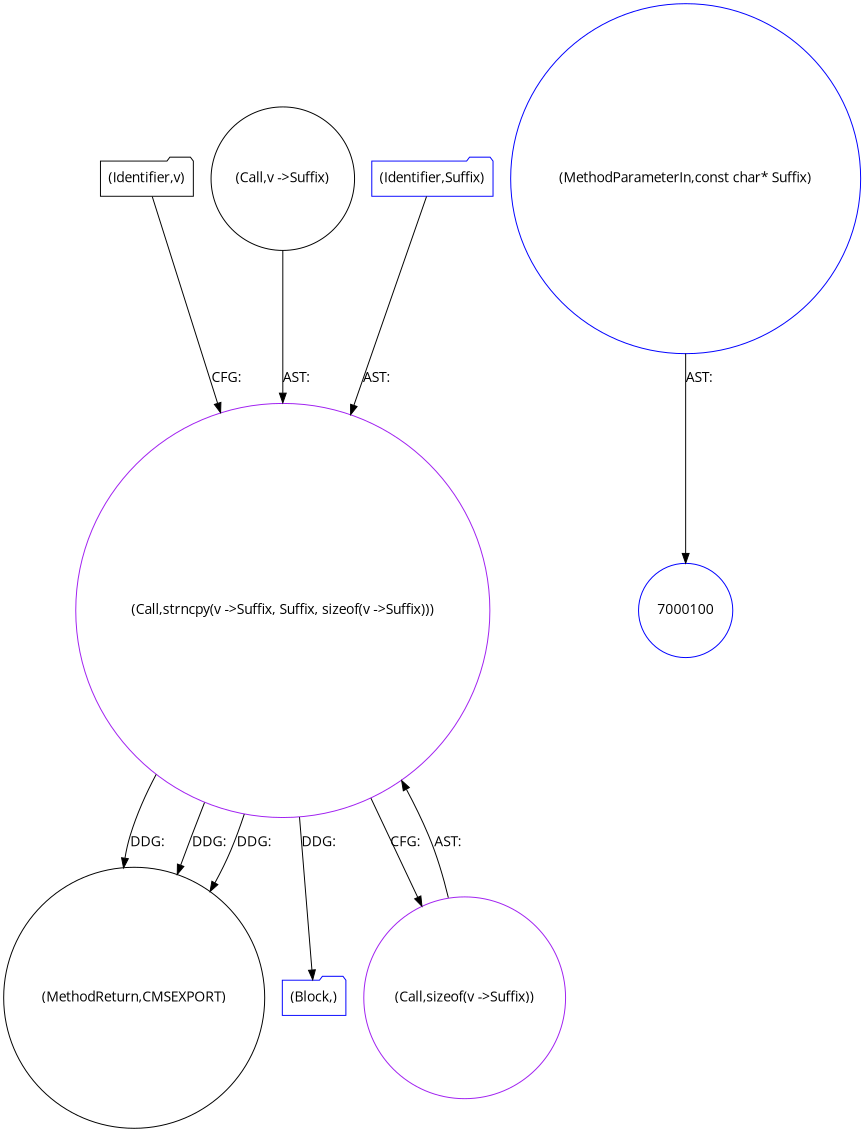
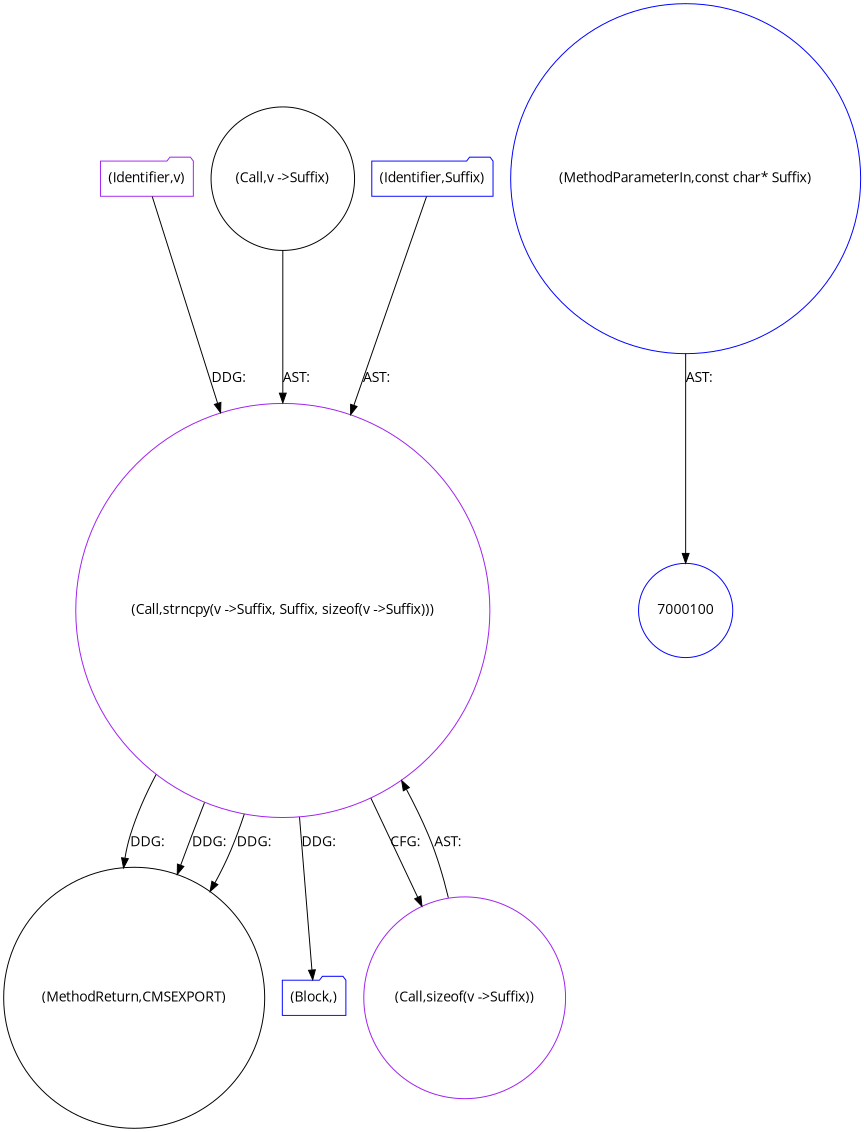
node "(Identifier,v)": color black -> purple
edge "(Identifier,v)" -> "(Call,strncpy(v ->Suffix, Suffix, sizeof(v ->Suffix)))": label "CFG: " -> "DDG: "
